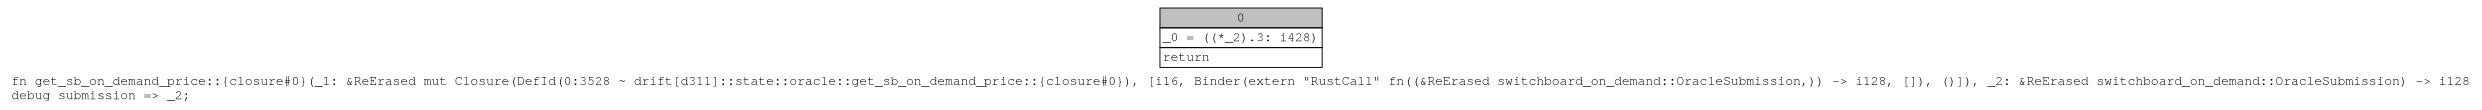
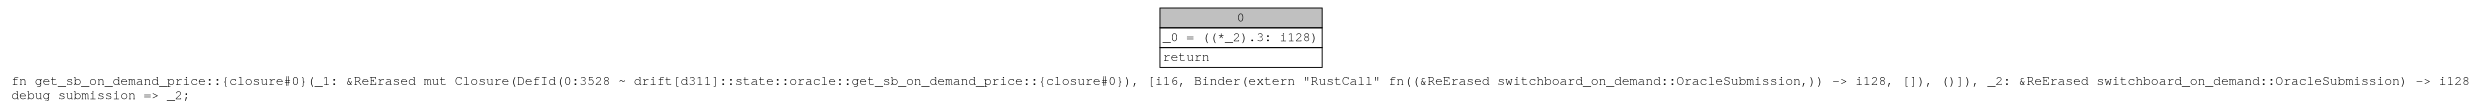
node "0": text "_0 = ((*_2).3: i428)" -> "_0 = ((*_2).3: i128)"
